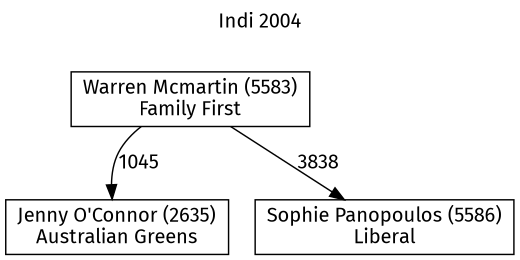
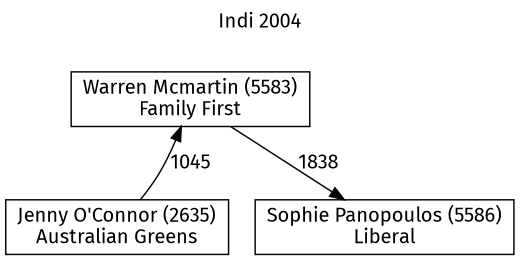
edge "Warren Mcmartin (5583) Family First" -> "Jenny O'Connor (2635) Australian Greens": reversed
edge "Warren Mcmartin (5583) Family First" -> "Sophie Panopoulos (5586) Liberal": label "3838" -> "1838"
